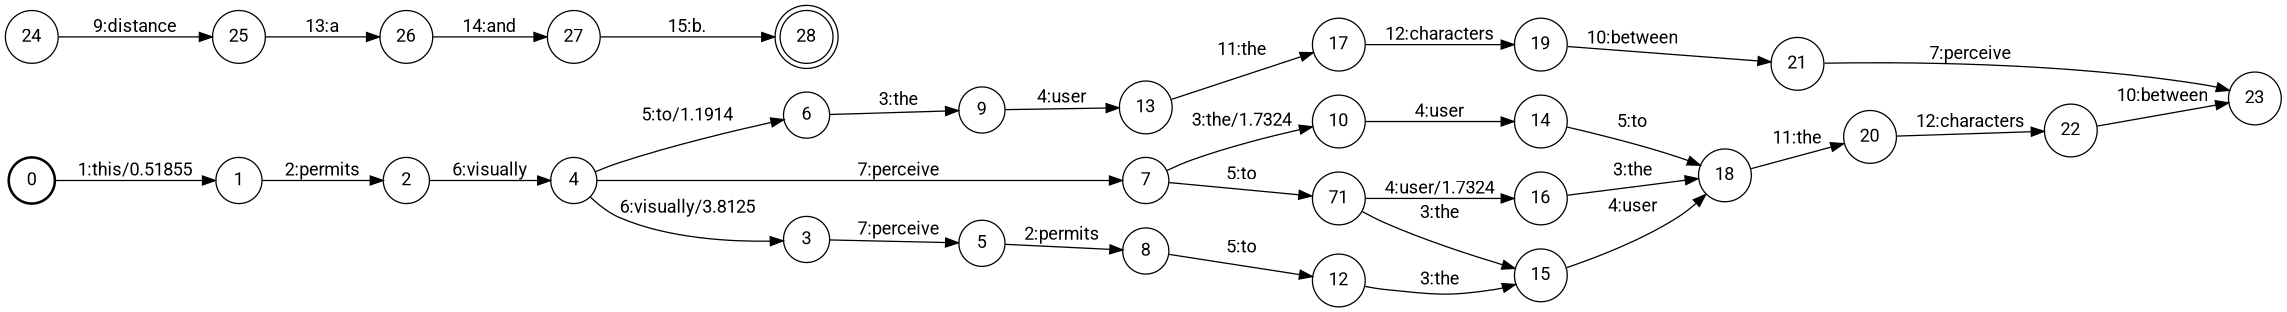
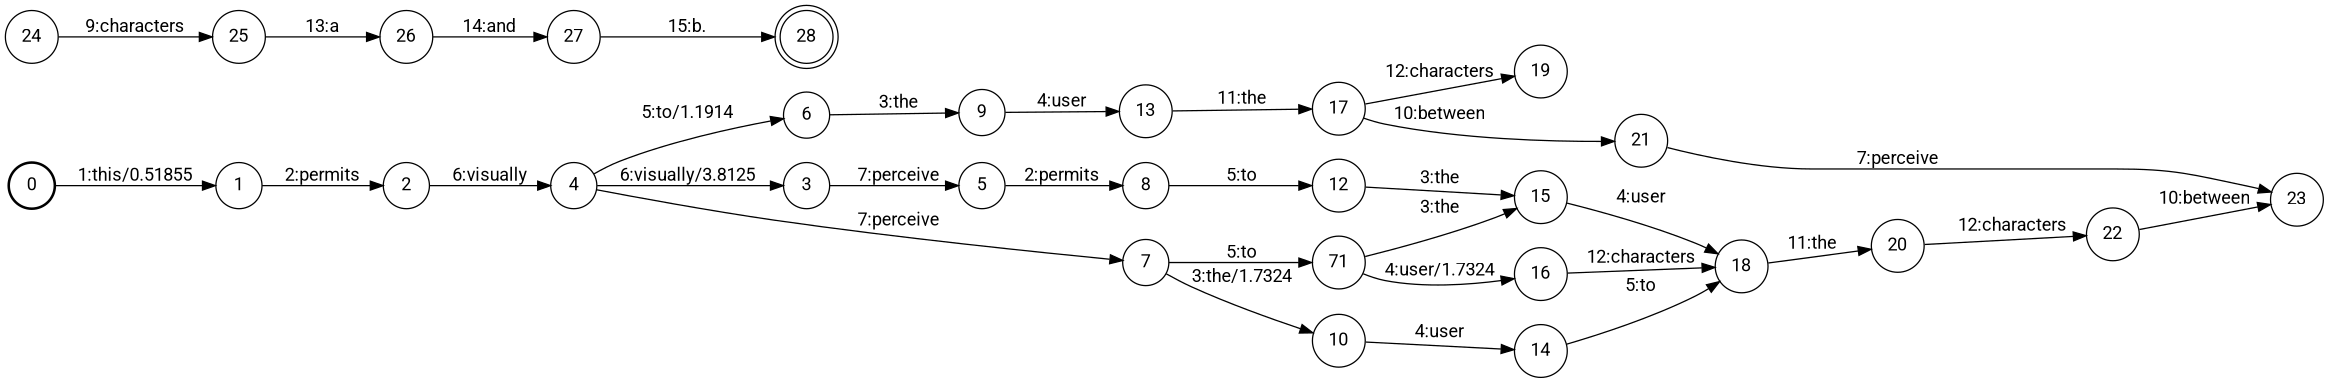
edge "24" -> "25": label "9:distance" -> "9:characters"
edge "19" -> "21": now "17" -> "21"
edge "16" -> "18": label "3:the" -> "12:characters"
